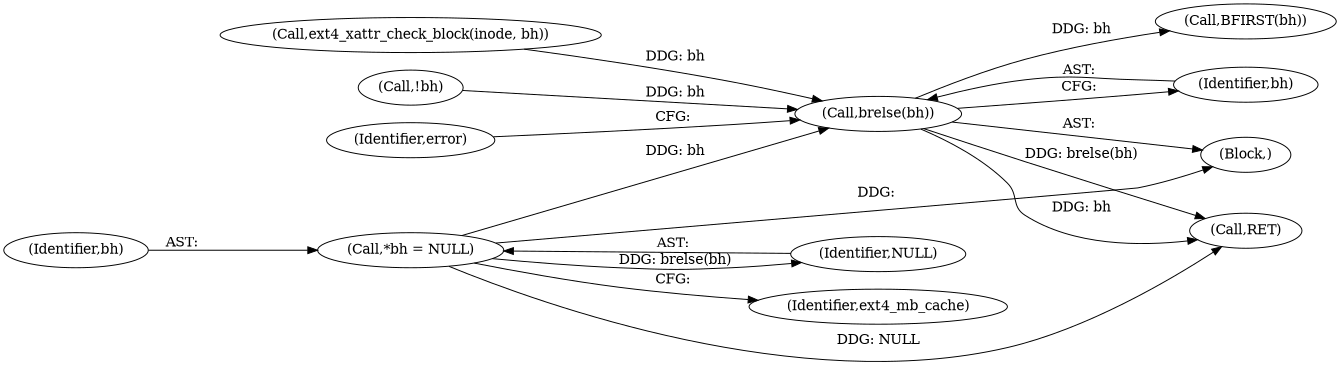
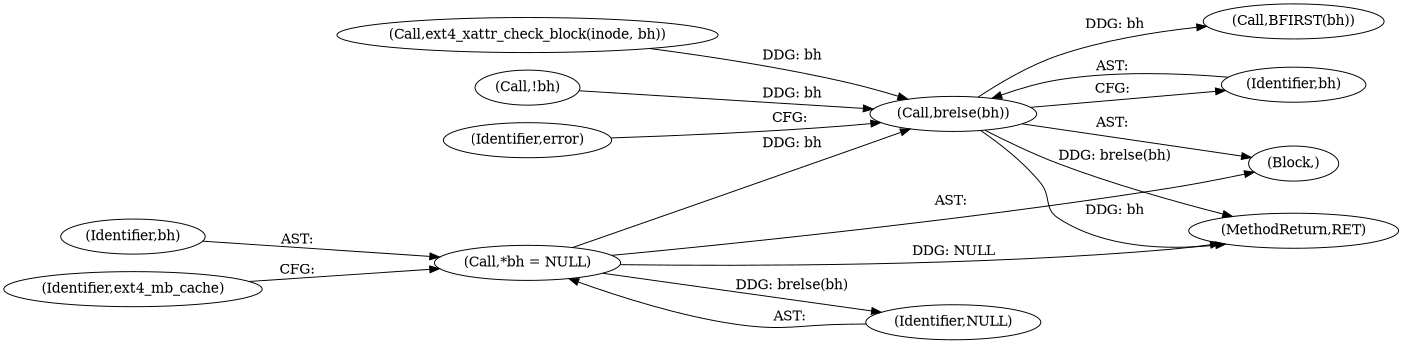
edge "(Call,*bh = NULL)" -> "(Block,)": label "DDG: " -> "AST: "
node "(Call,RET)": label "(Call,RET)" -> "(MethodReturn,RET)"
edge "(Call,*bh = NULL)" -> "(Identifier,ext4_mb_cache)": reversed
